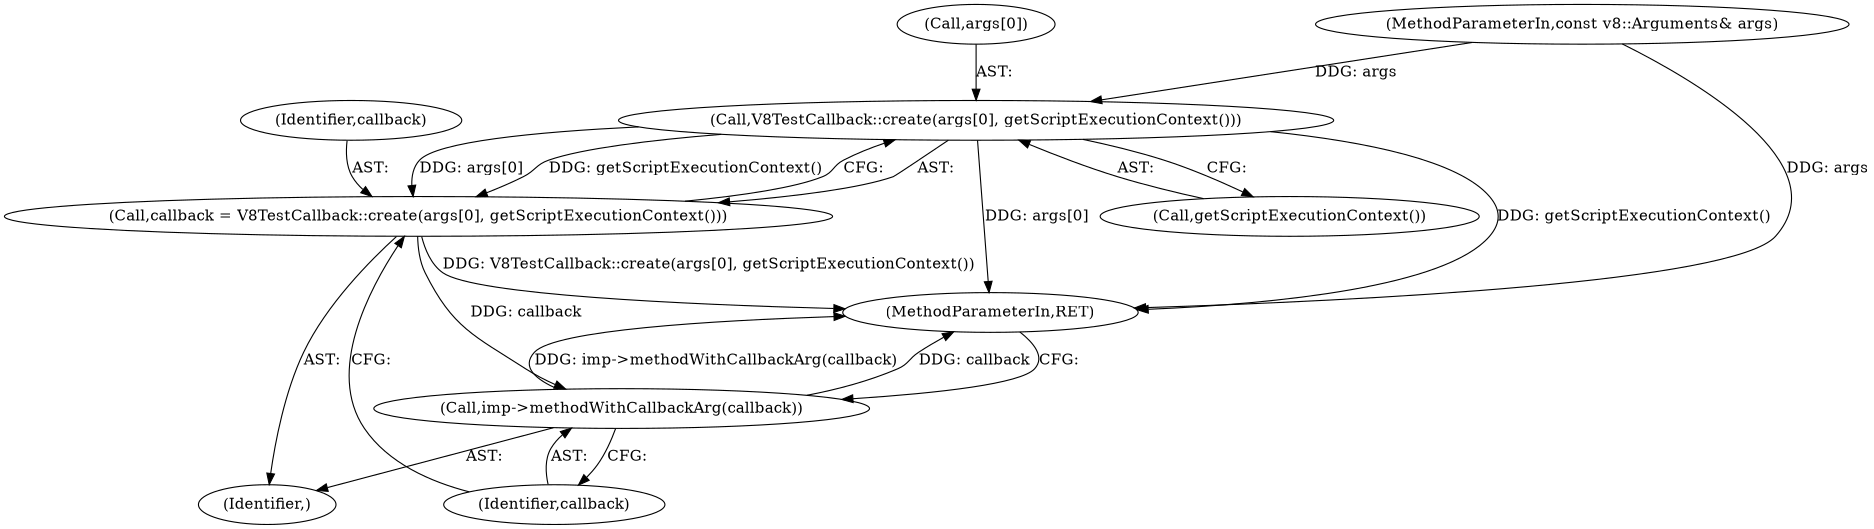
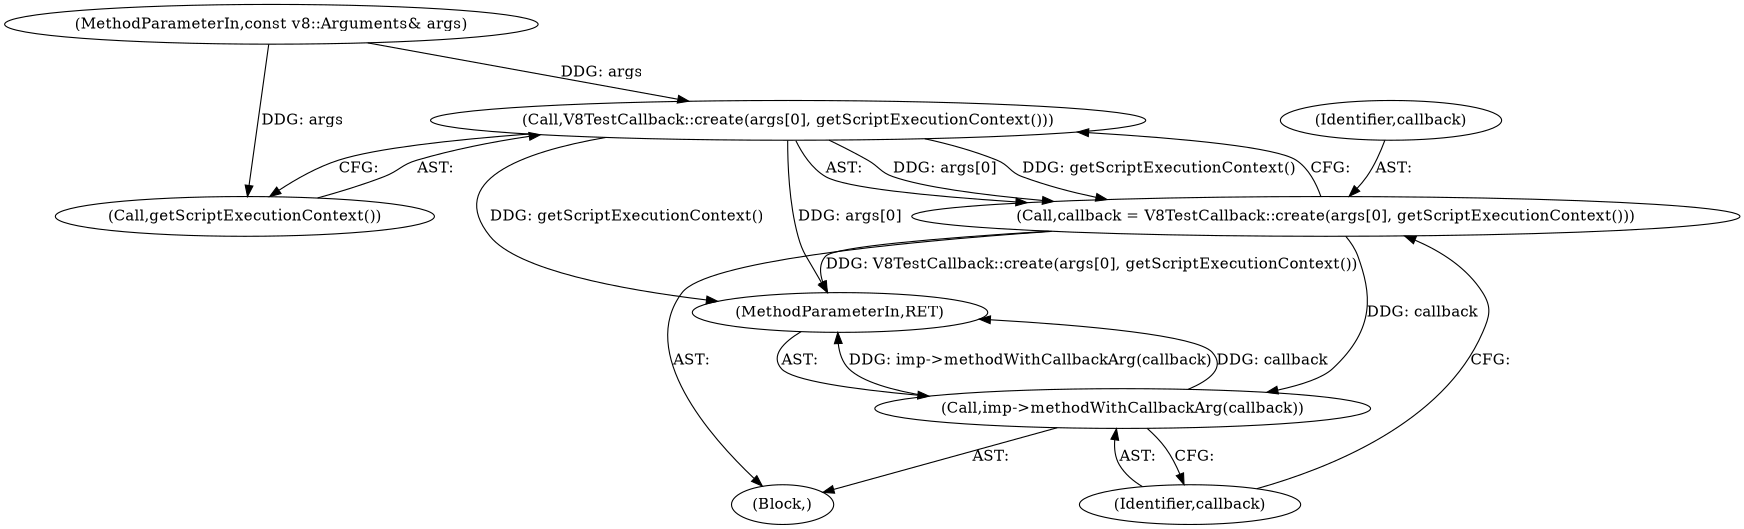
node "(Call,args[0])": removed
edge "(MethodParameterIn,const v8::Arguments& args)" -> "(MethodParameterIn,RET)": now "(MethodParameterIn,const v8::Arguments& args)" -> "(Call,getScriptExecutionContext())"
edge "(MethodParameterIn,RET)" -> "(Call,imp->methodWithCallbackArg(callback))": label "CFG: " -> "AST: "
node "(Identifier,)": label "(Identifier,)" -> "(Block,)"
